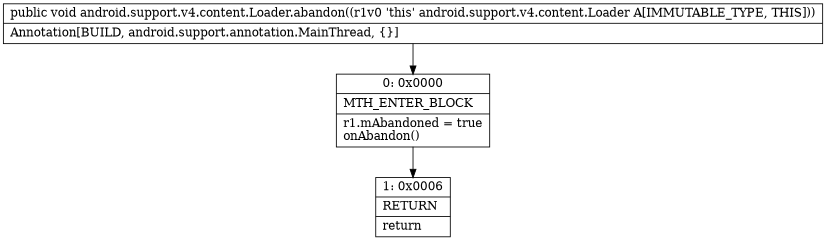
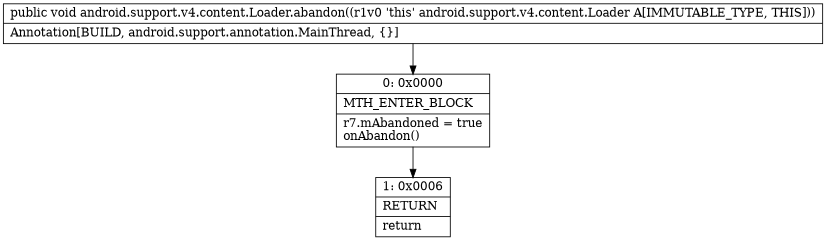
node "0: 0x0000": text "r1.mAbandoned = true" -> "r7.mAbandoned = true"
